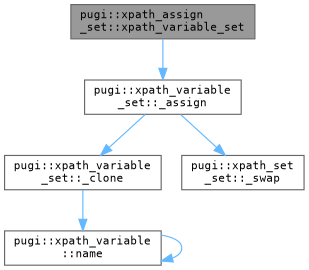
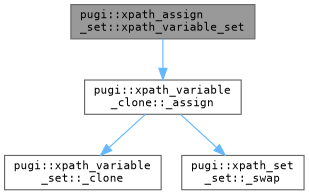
node "pugi::xpath_variable _set::_assign": label "pugi::xpath_variable _set::_assign" -> "pugi::xpath_variable _clone::_assign"
node "pugi::xpath_variable ::name": removed
